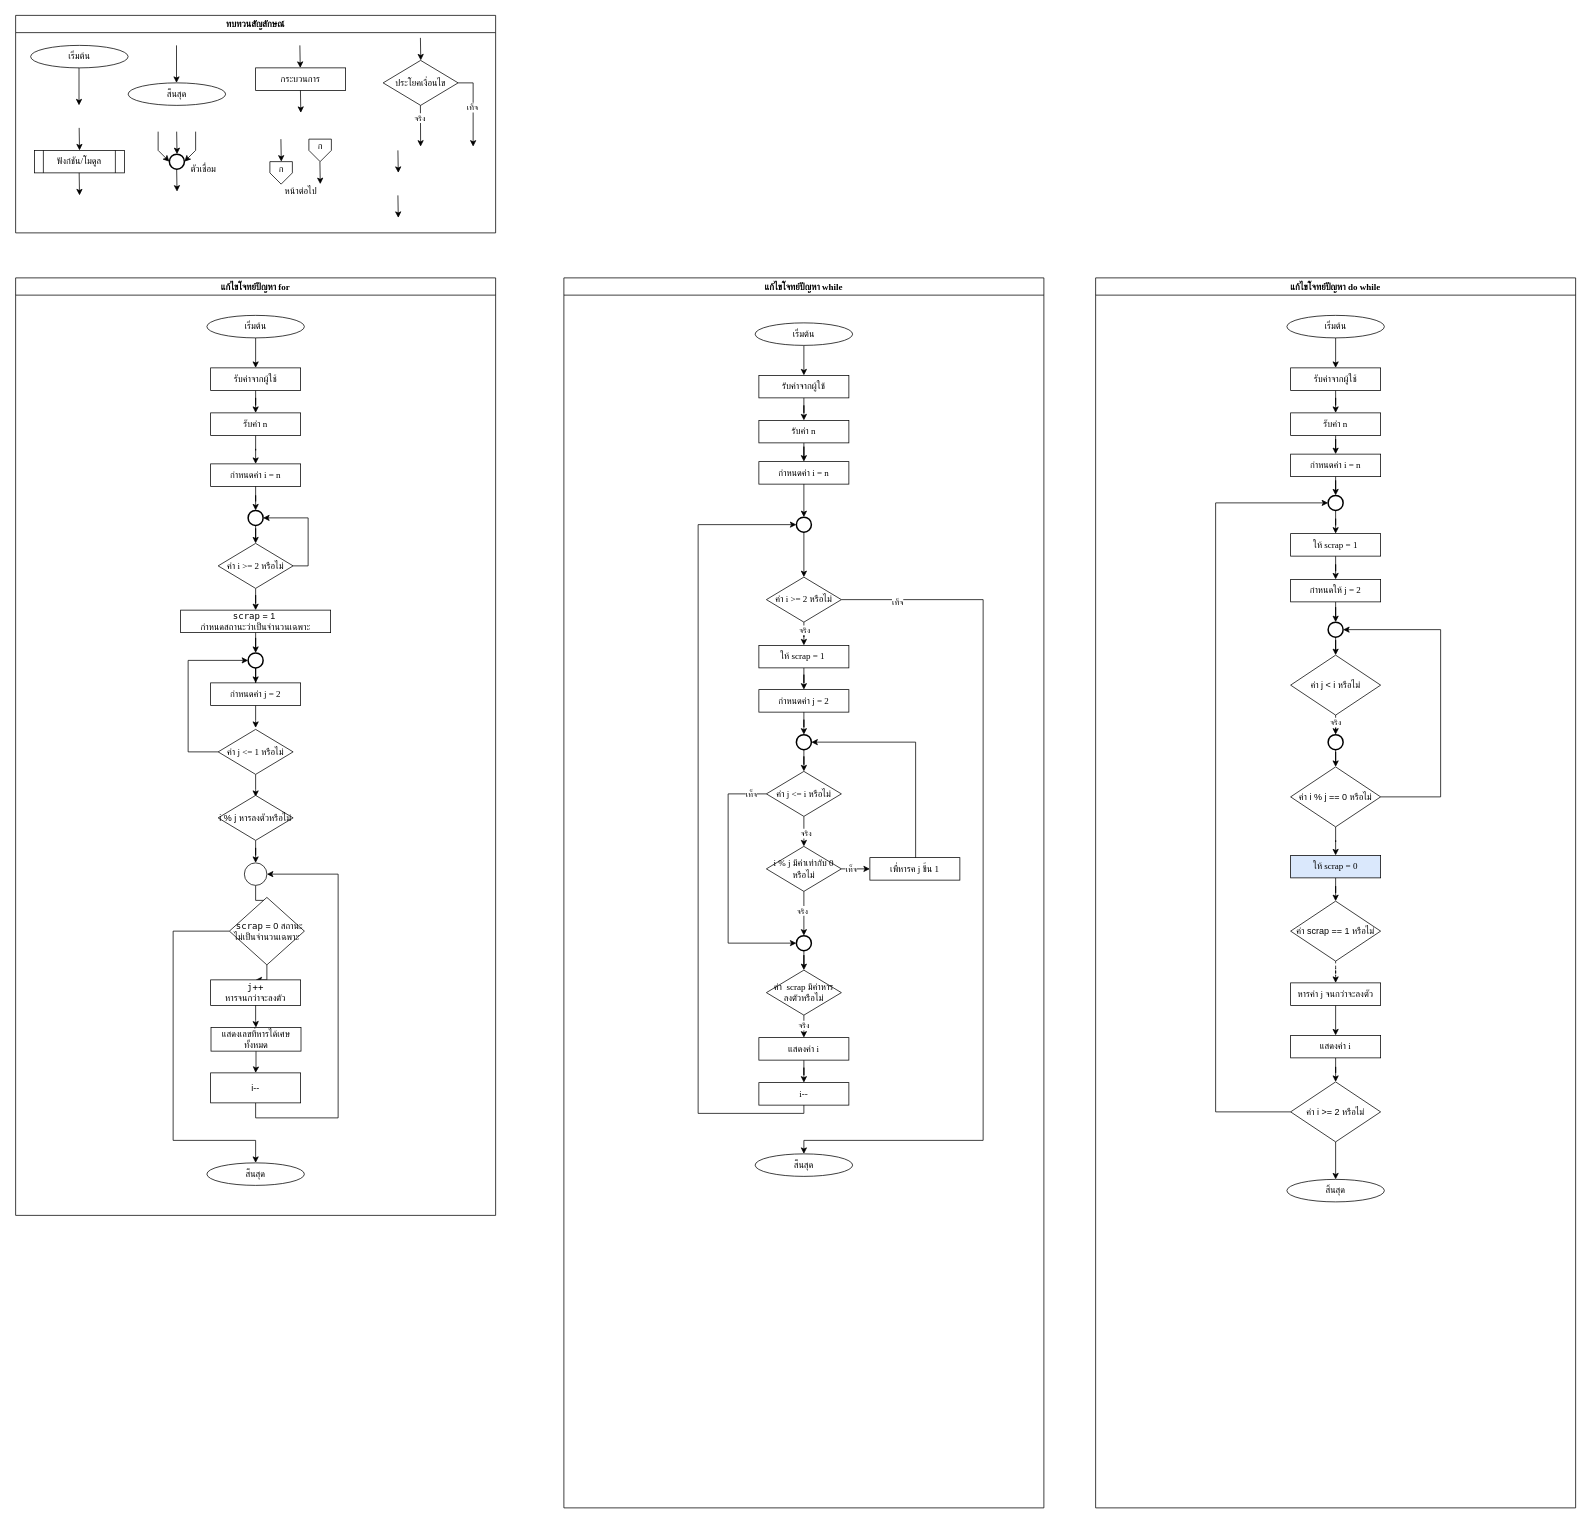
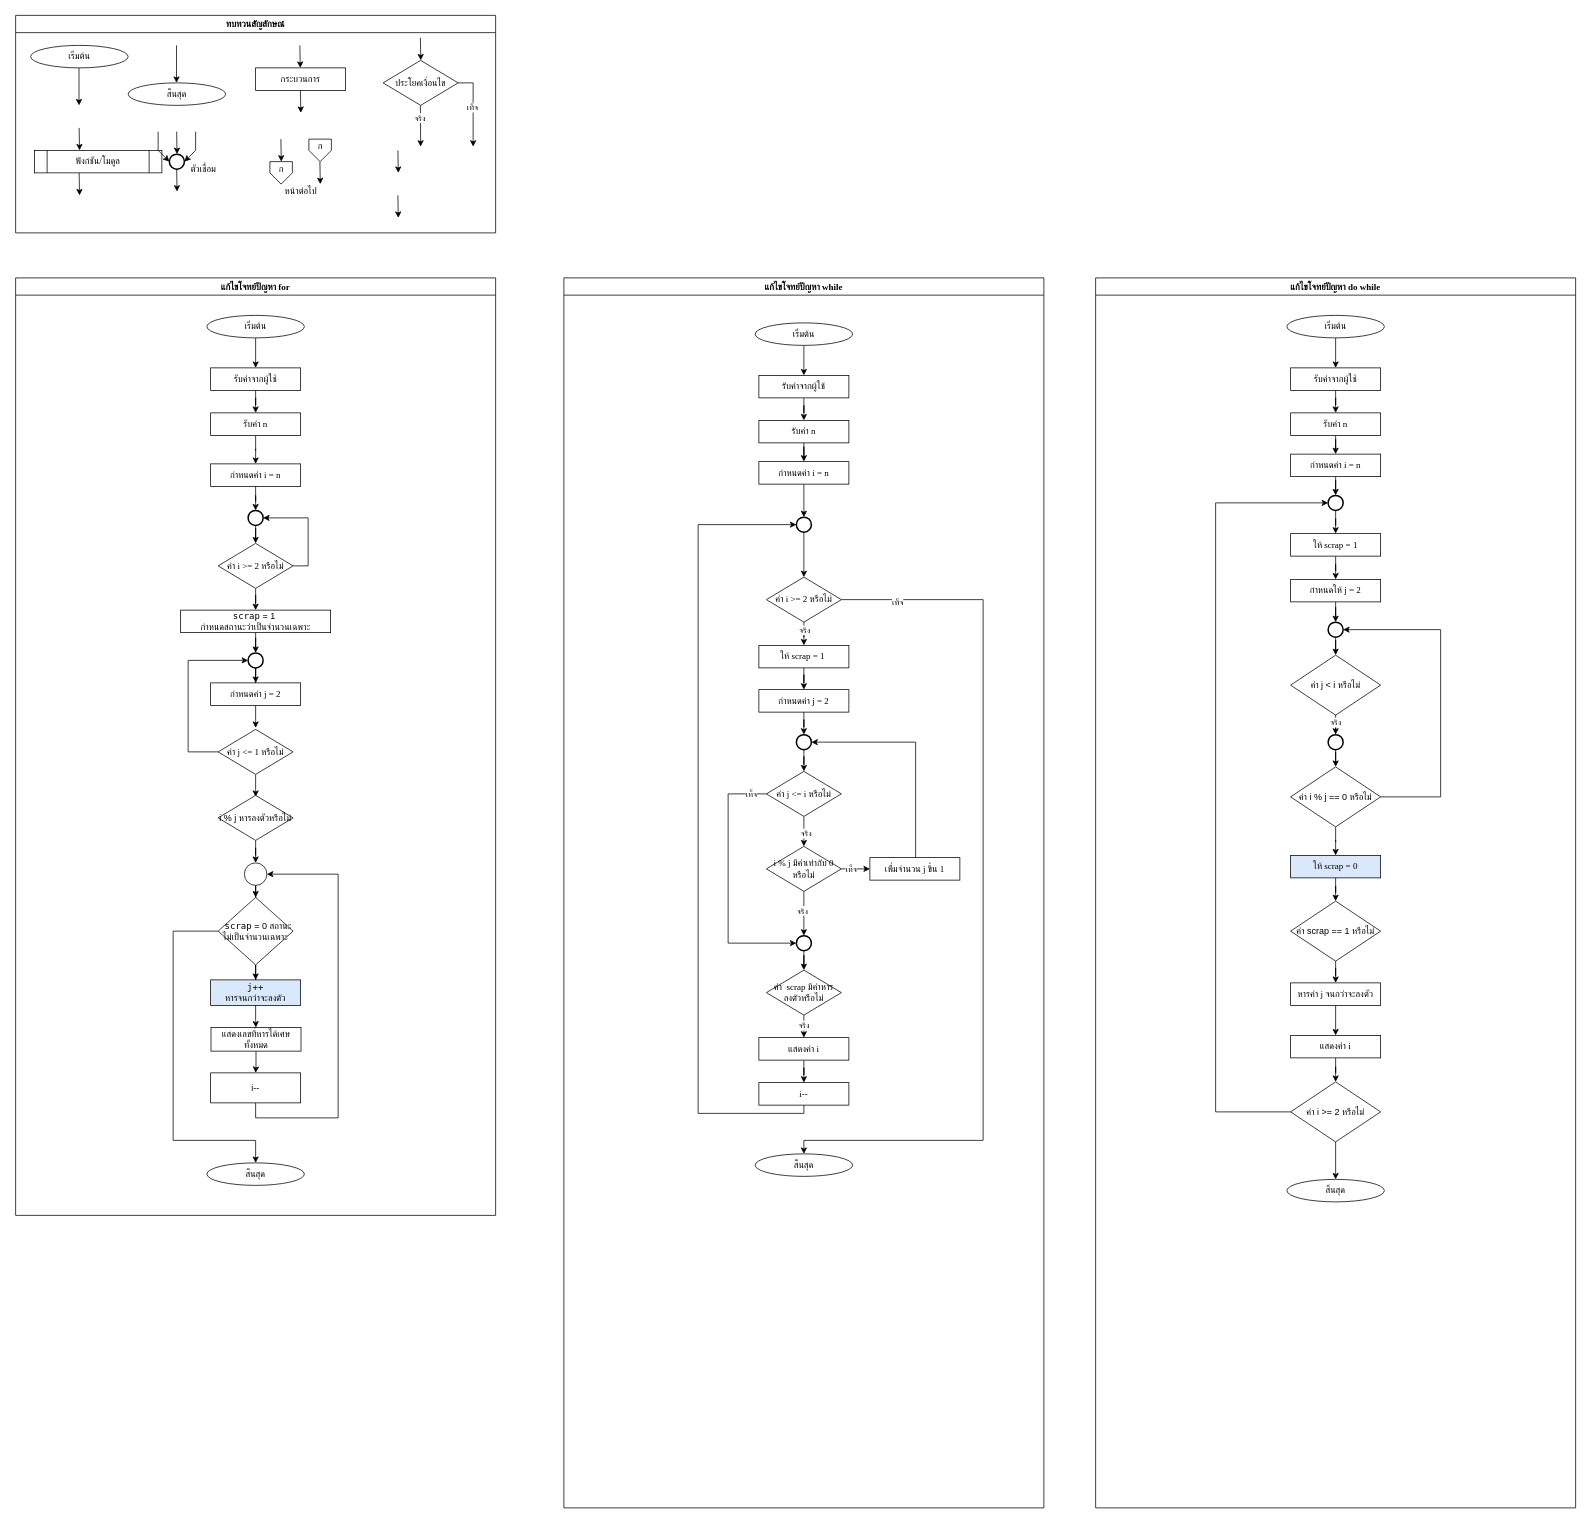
node "ฟังก์ชัน/โมดูล": size 90x23 -> 128x23
node "เพื่หารค j ขึ้น 1": label "เพื่หารค j ขึ้น 1" -> "เพื่มจำนวน j ขึ้น 1"
node "scrap = 0 สถานะไม่เป็นจำนวนเฉพาะ": moved (267, 931) -> (255, 931)
edge "ค่า scrap == 1 หรือไม่" -> "หารค่า j จนกว่าจะลงตัว": style dashed -> solid
node "j++ หารจนกว่าจะลงตัว": fillcolor #ffffff -> #dae8fc
